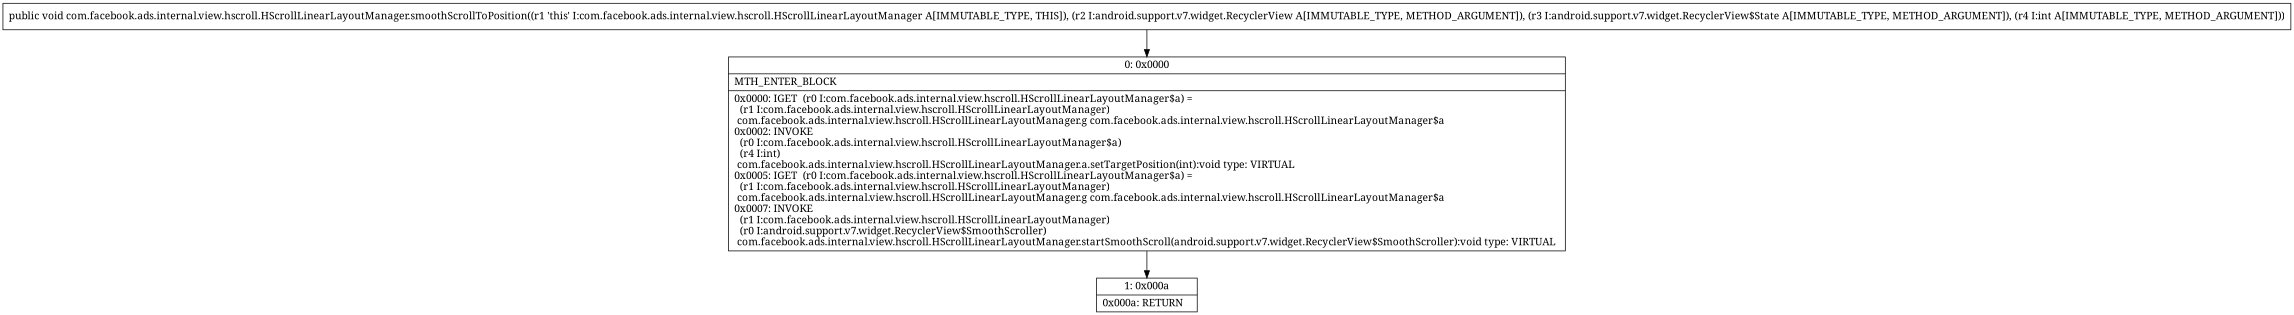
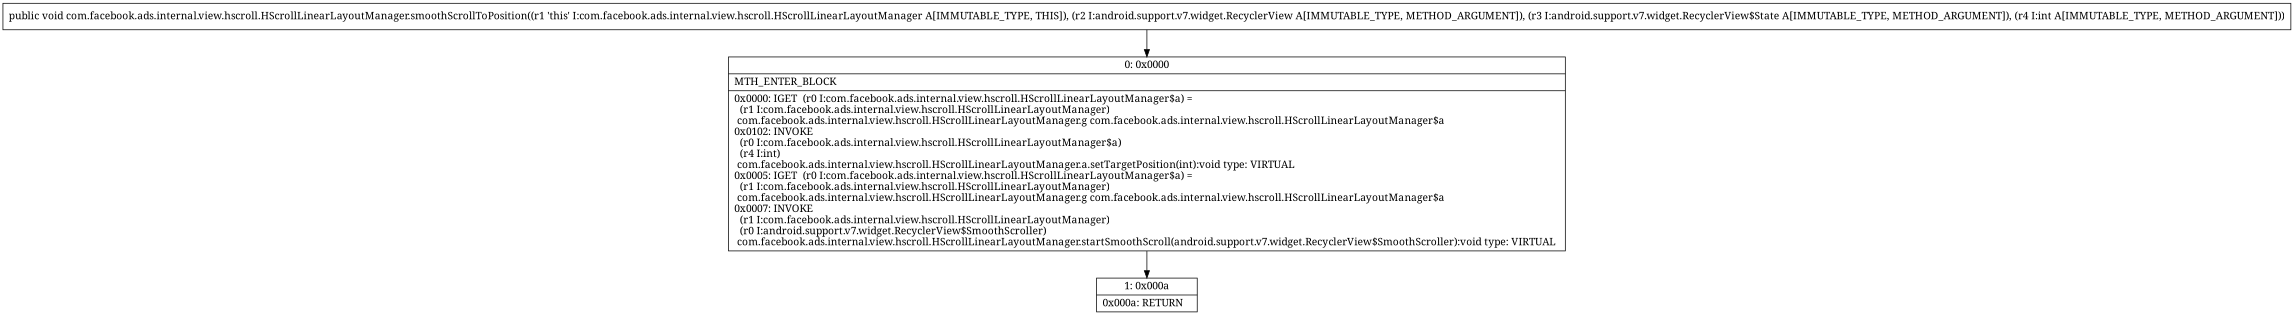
node "0: 0x0000": text "0x0002: INVOKE" -> "0x0102: INVOKE"
